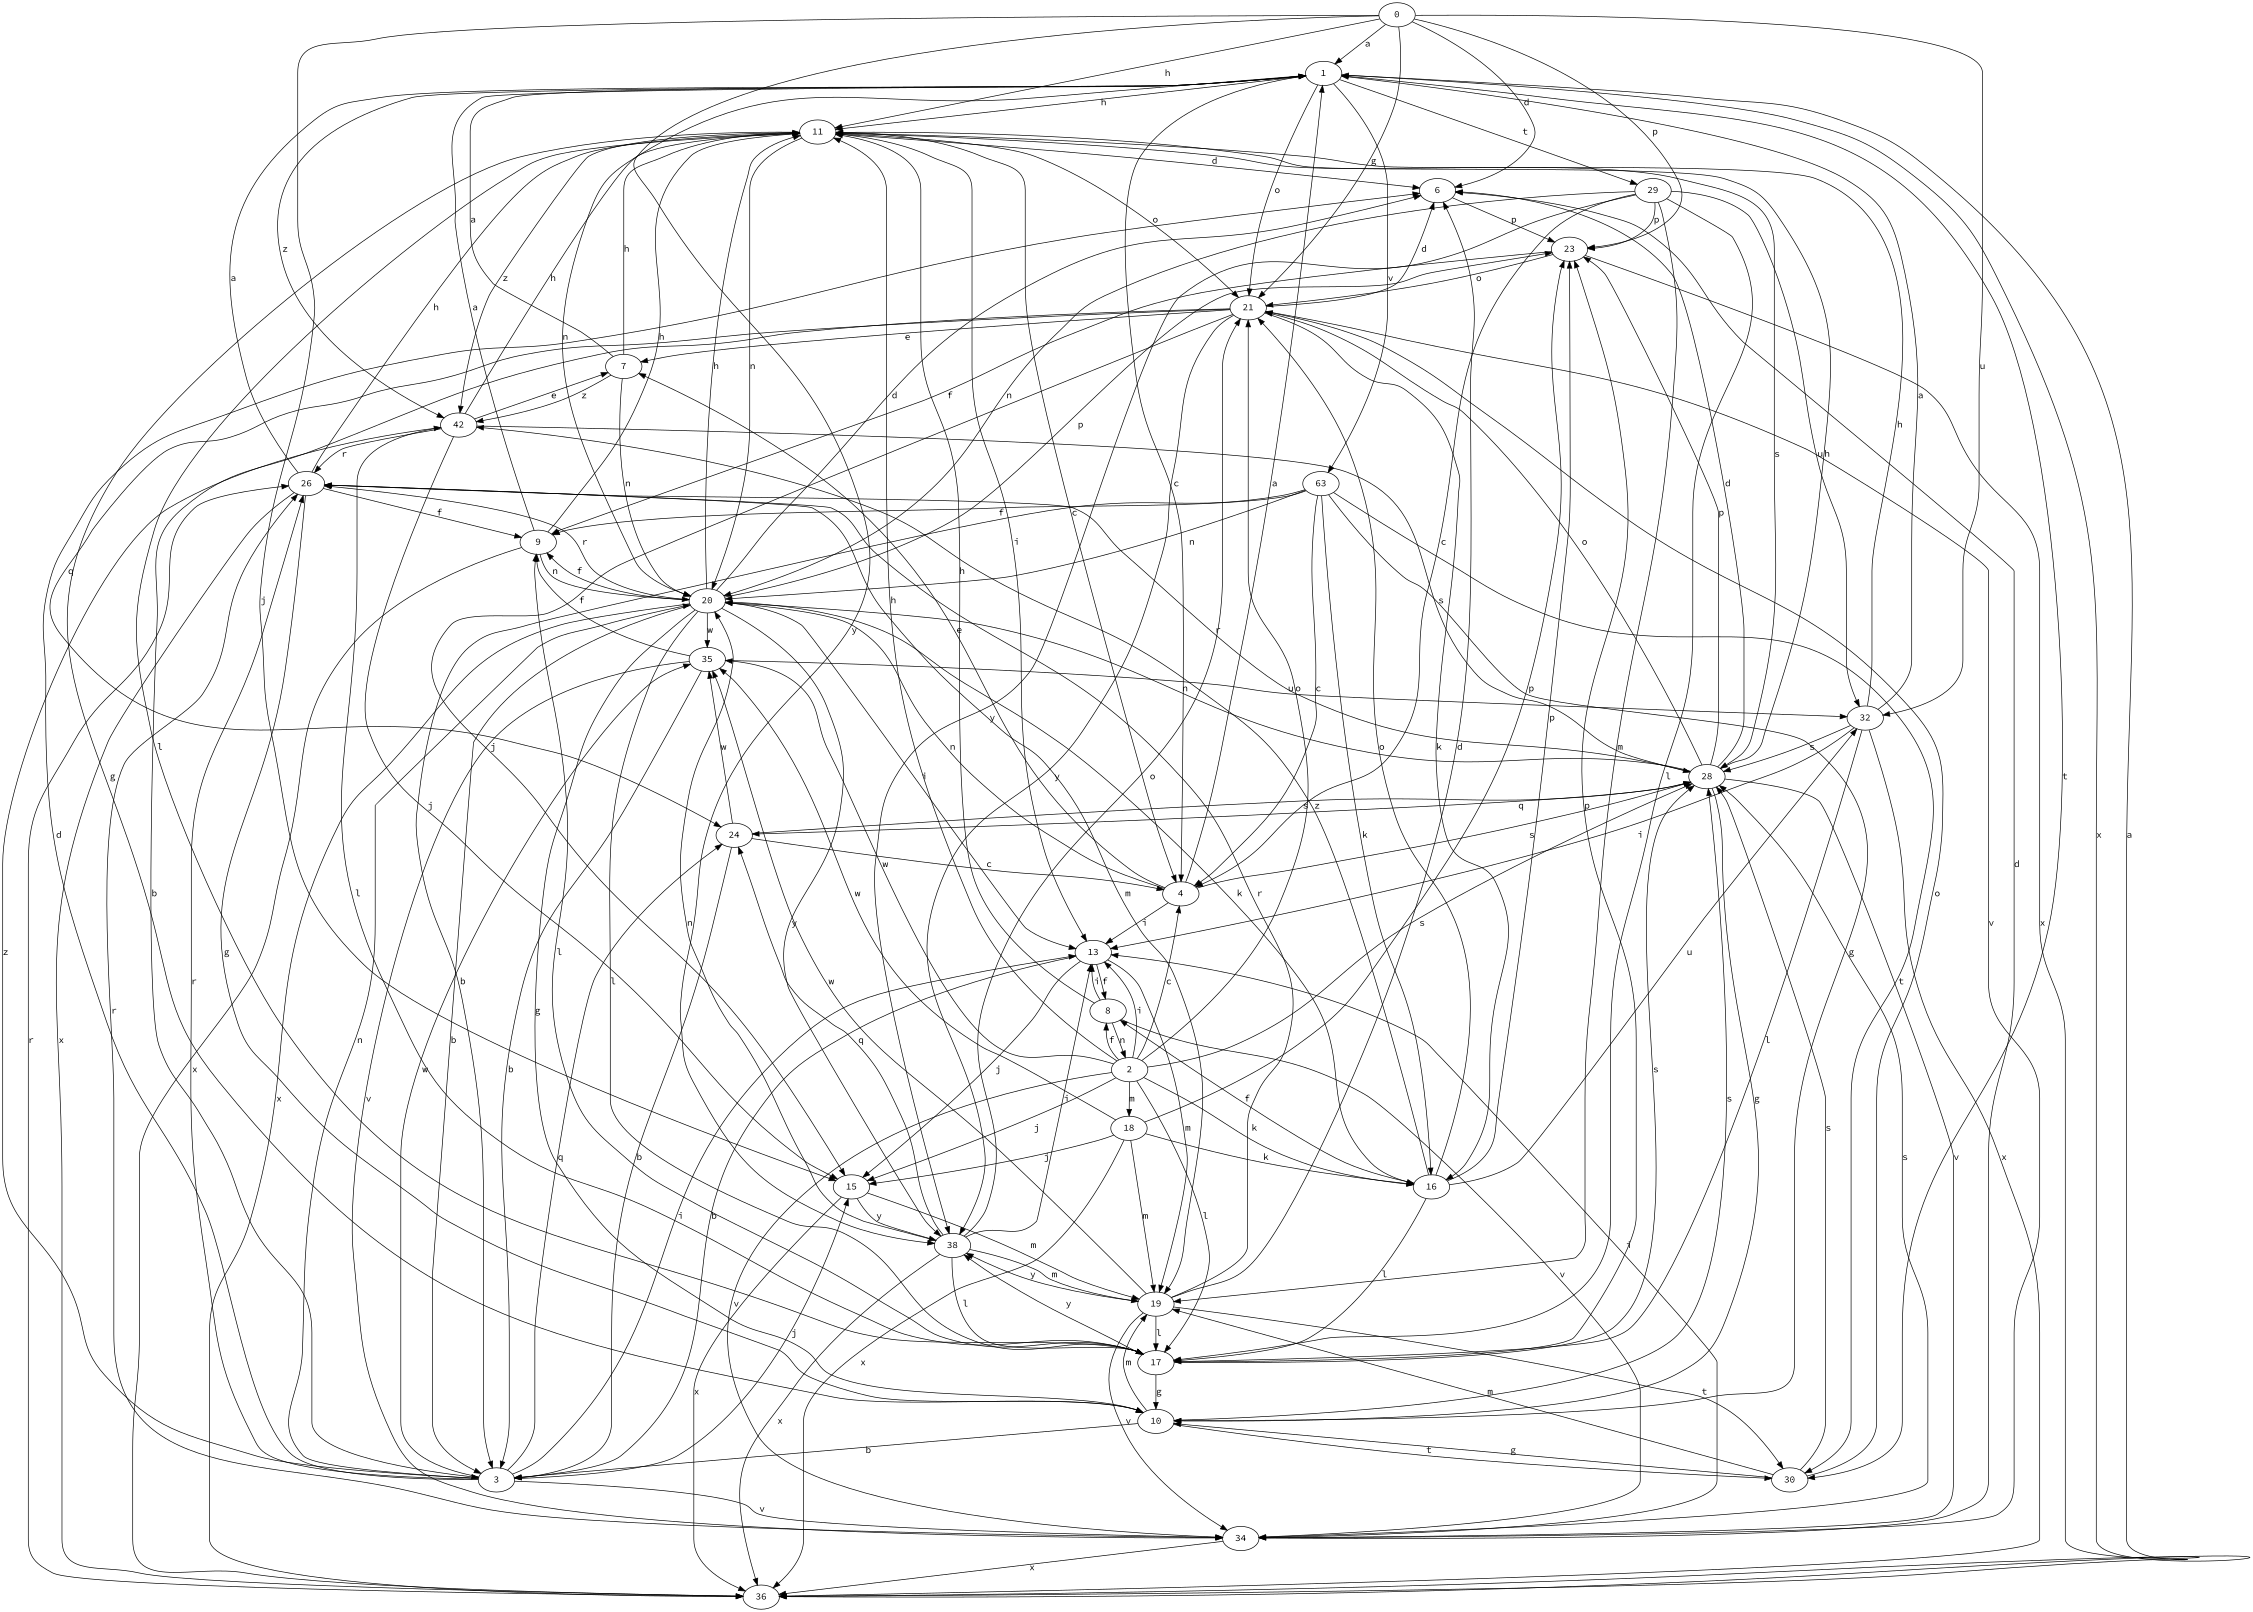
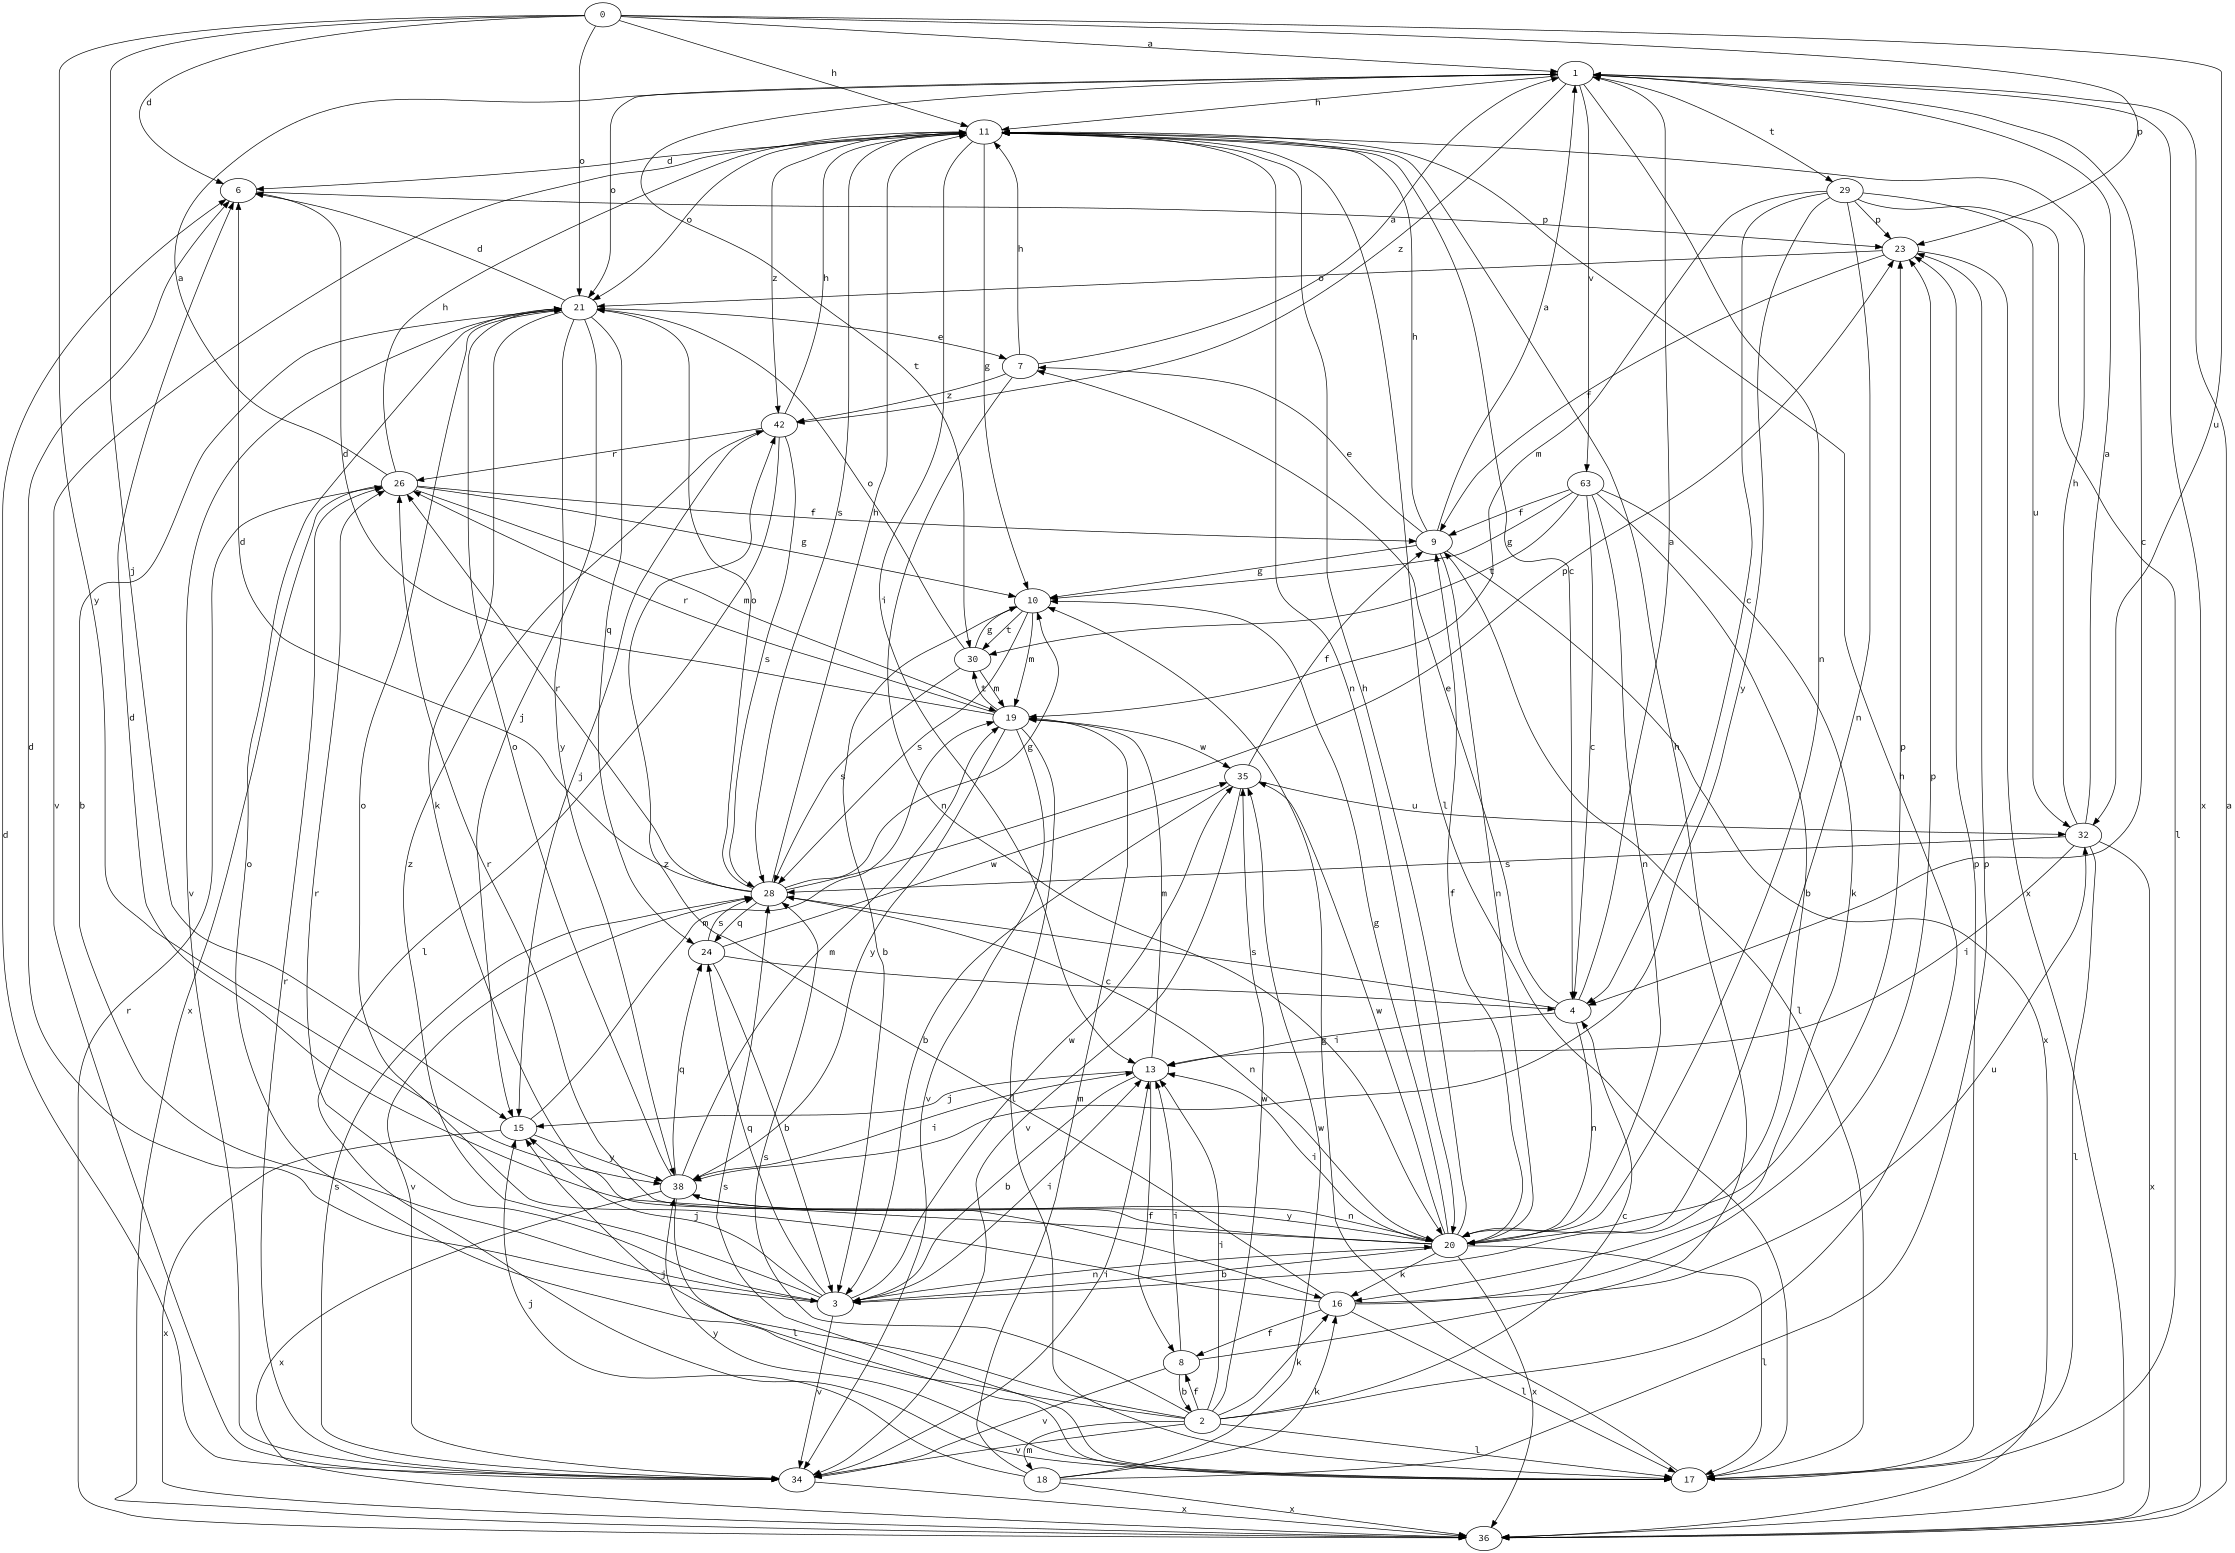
edge "0" -> "21": label "g" -> "o"
edge "42" -> "7": now "9" -> "7"
edge "9" -> "10": added, label "g"
edge "11" -> "34": added, label "v"
edge "8" -> "2": label "n" -> "b"
